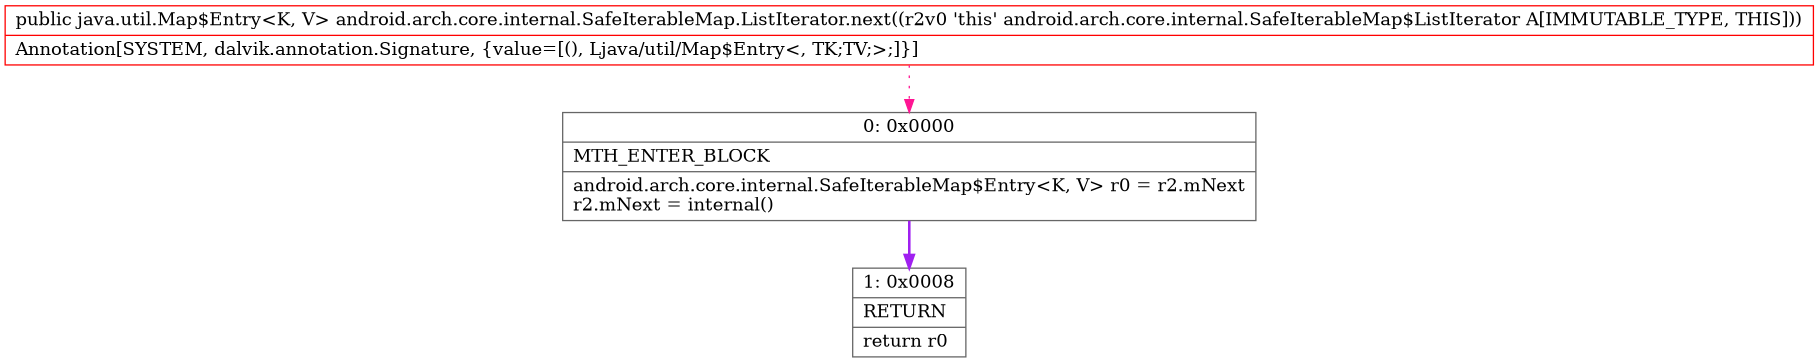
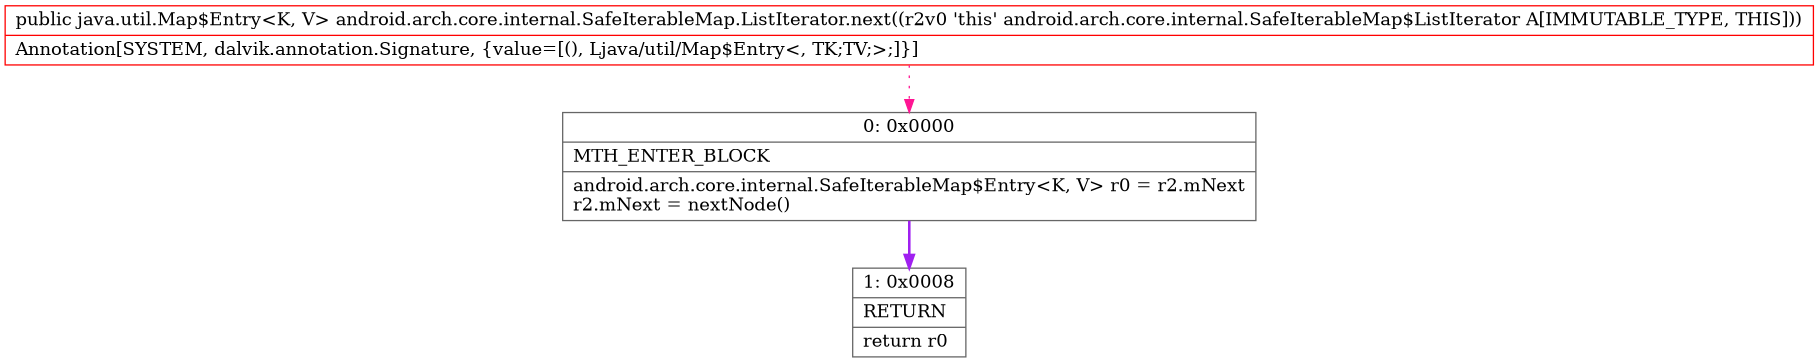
node "0: 0x0000": text "r2.mNext = internal()" -> "r2.mNext = nextNode()"
